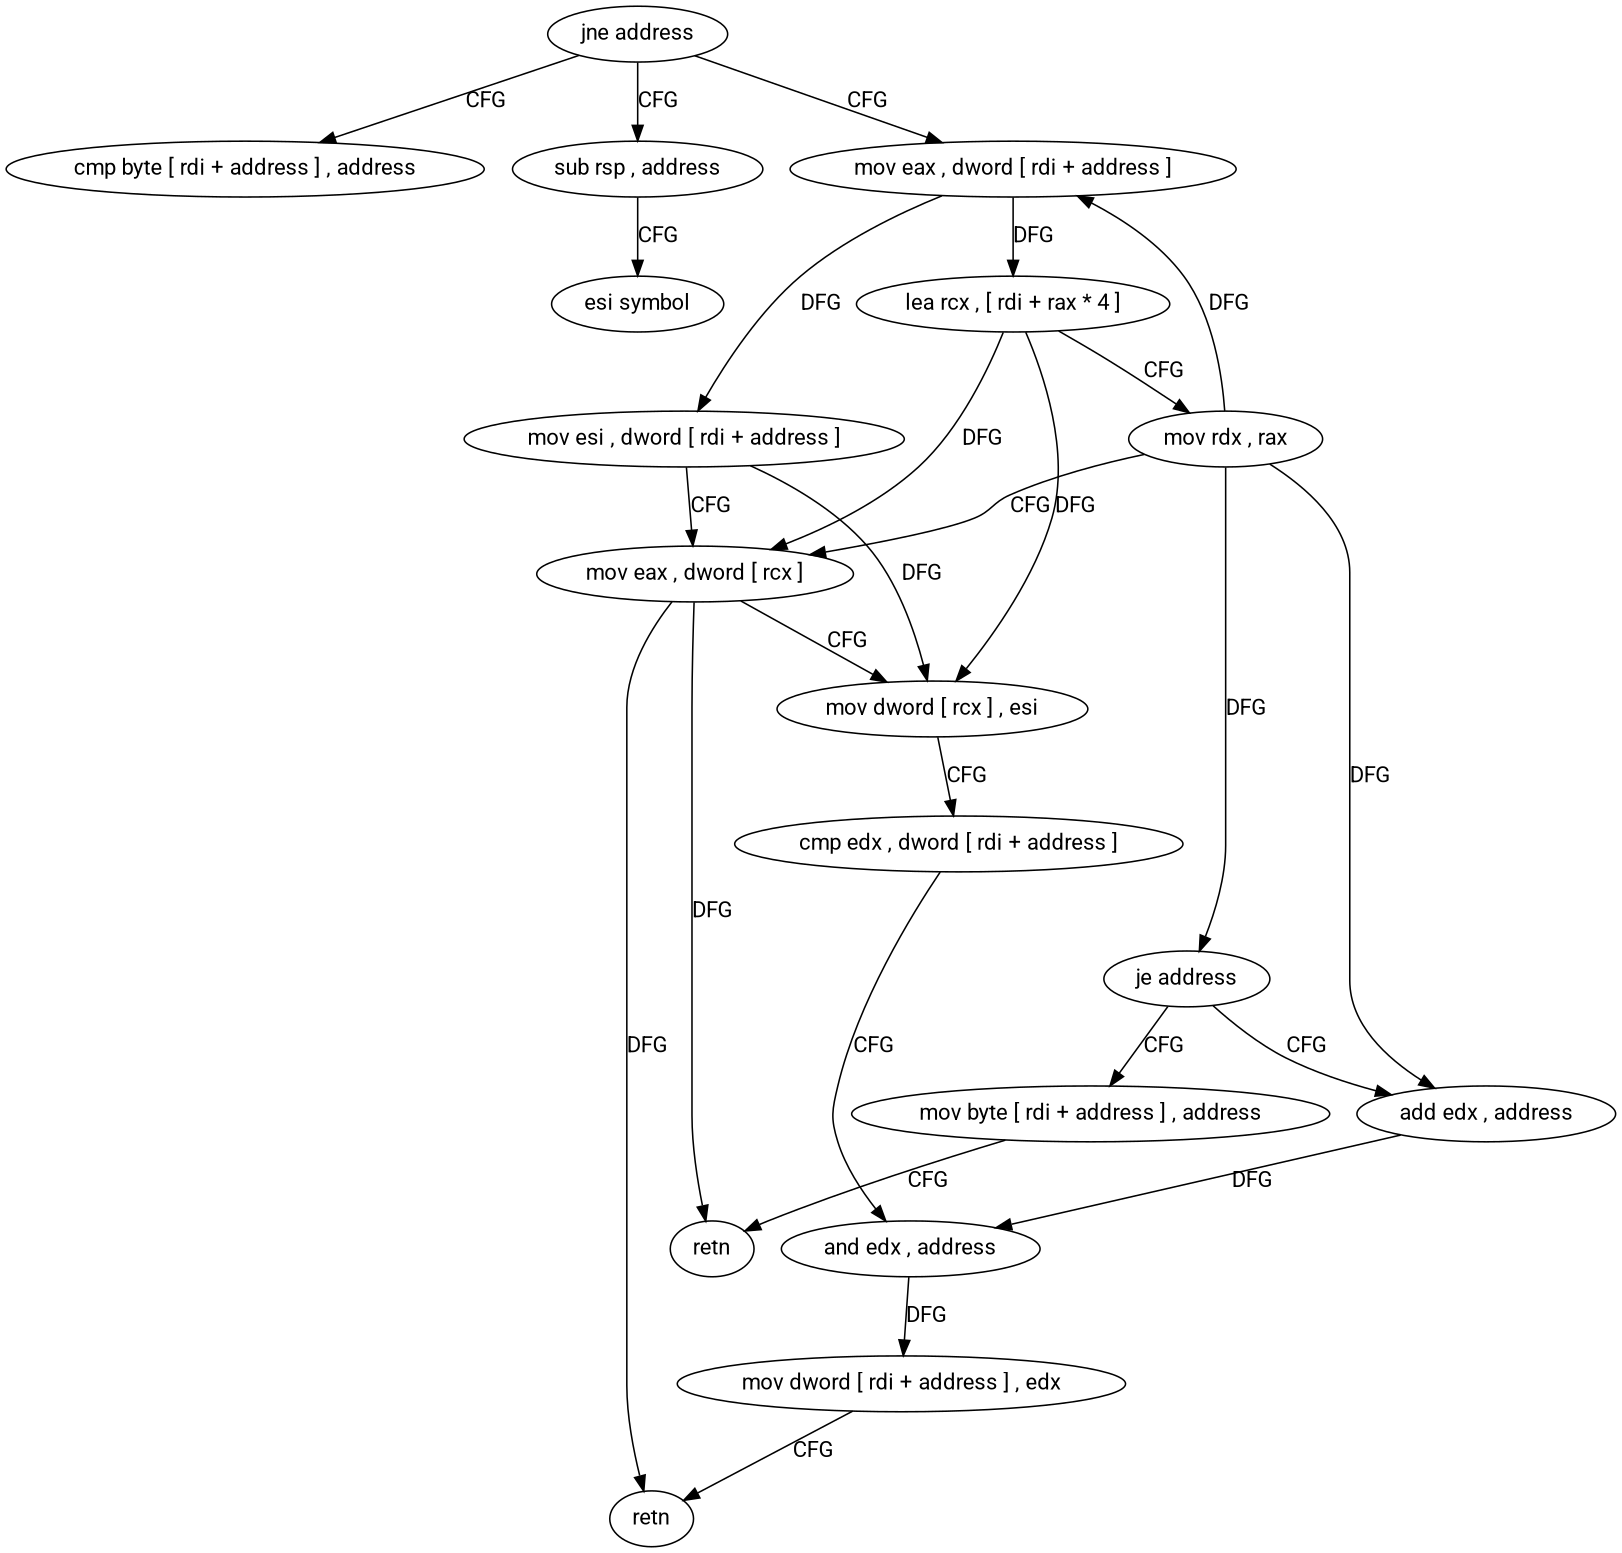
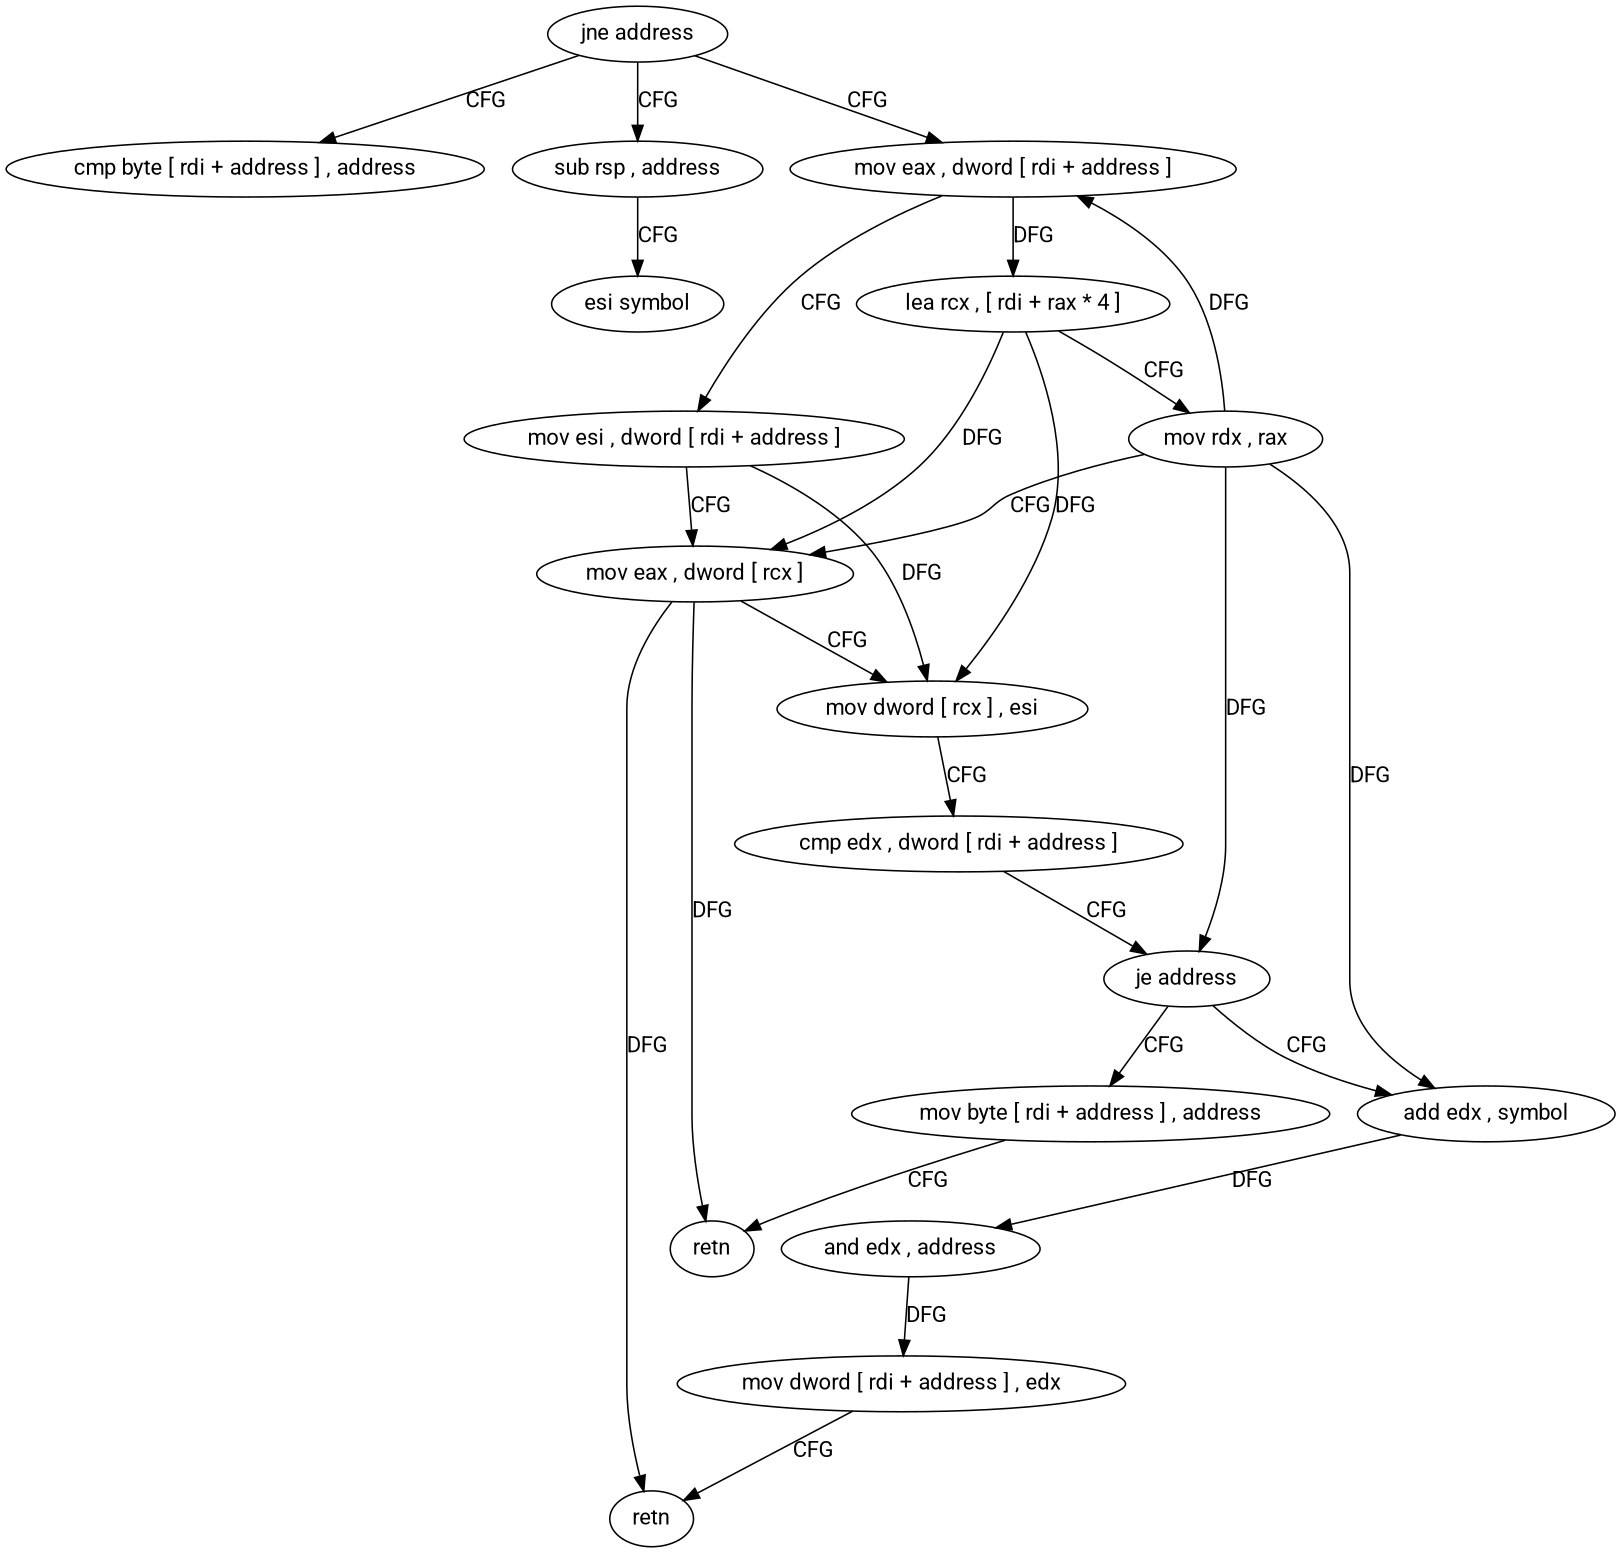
edge "mov eax , dword [ rdi + address ]" -> "mov esi , dword [ rdi + address ]": label "DFG" -> "CFG"
edge "cmp edx , dword [ rdi + address ]" -> "and edx , address": now "cmp edx , dword [ rdi + address ]" -> "je address"
node "add edx , address": label "add edx , address" -> "add edx , symbol"
